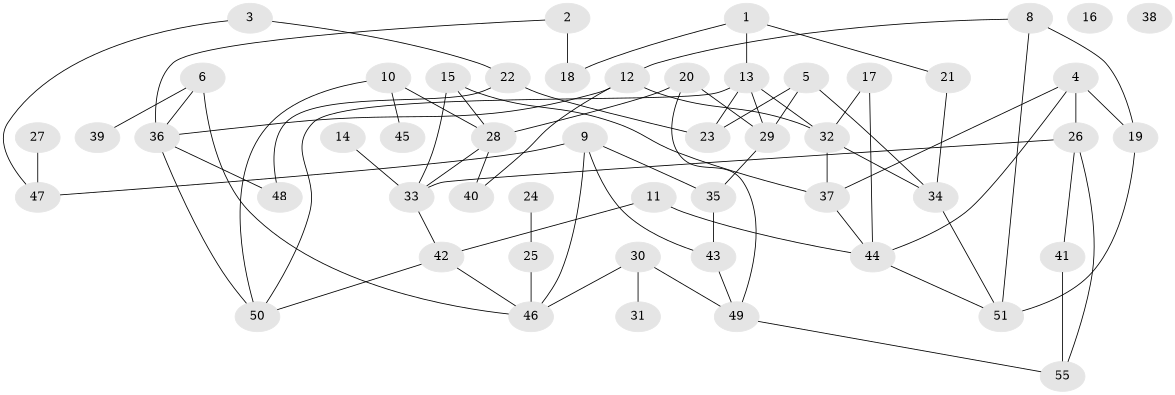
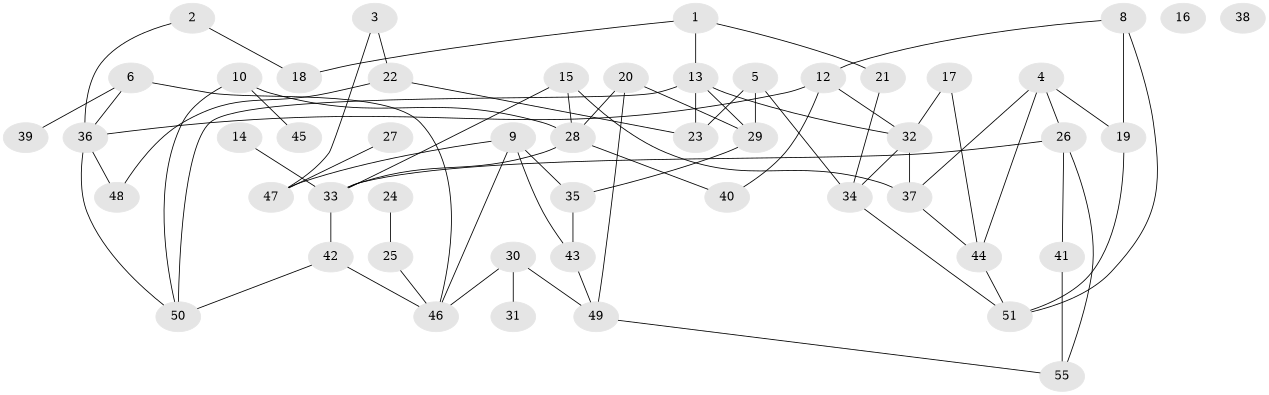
node "11": removed
